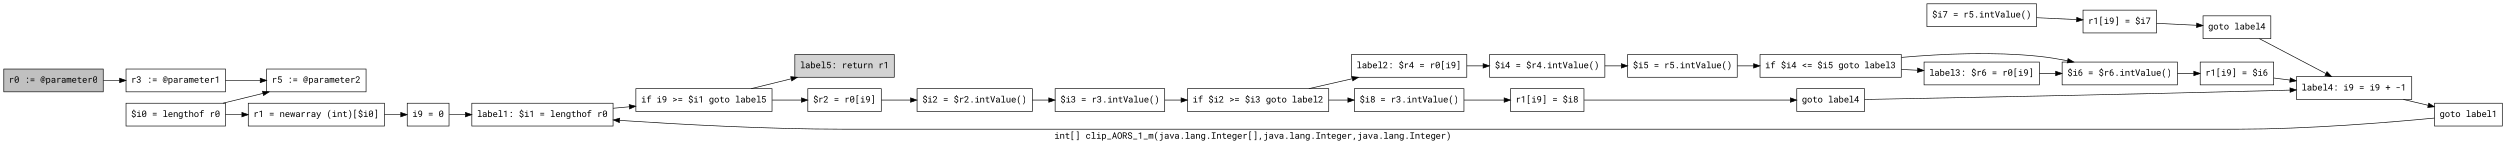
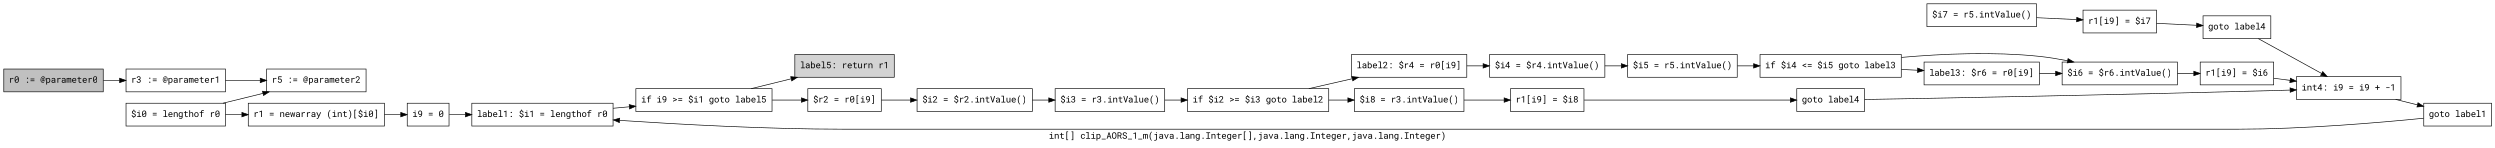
node "label4: i9 = i9 + -1": label "label4: i9 = i9 + -1" -> "int4: i9 = i9 + -1"
